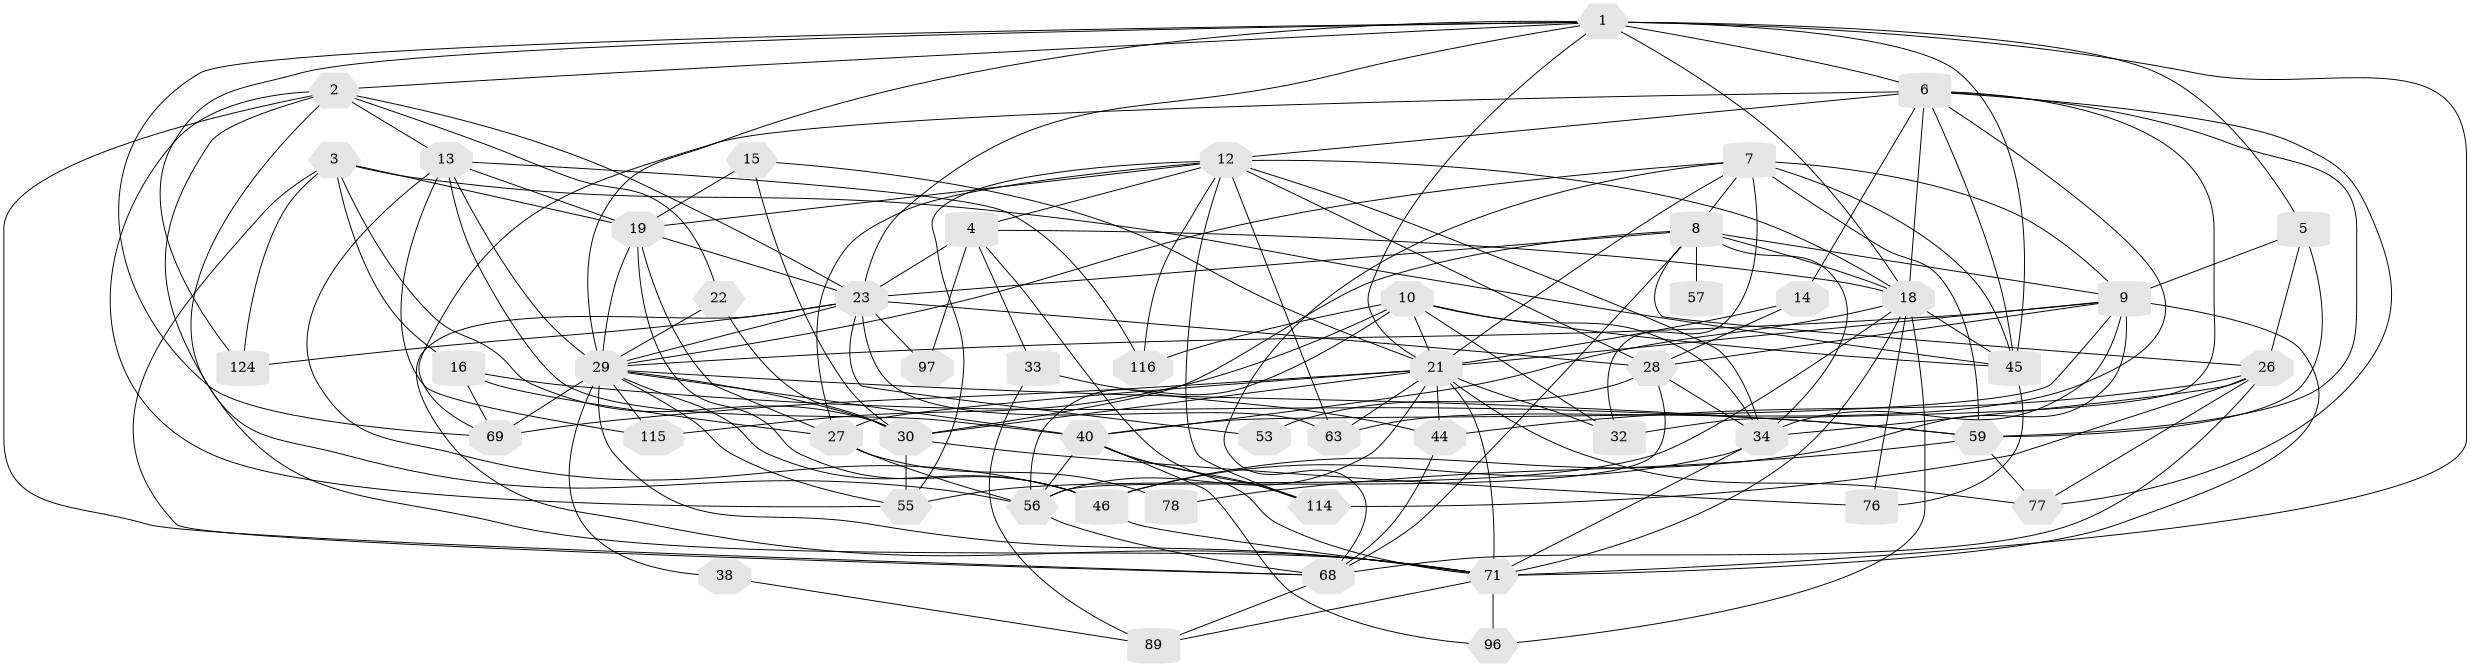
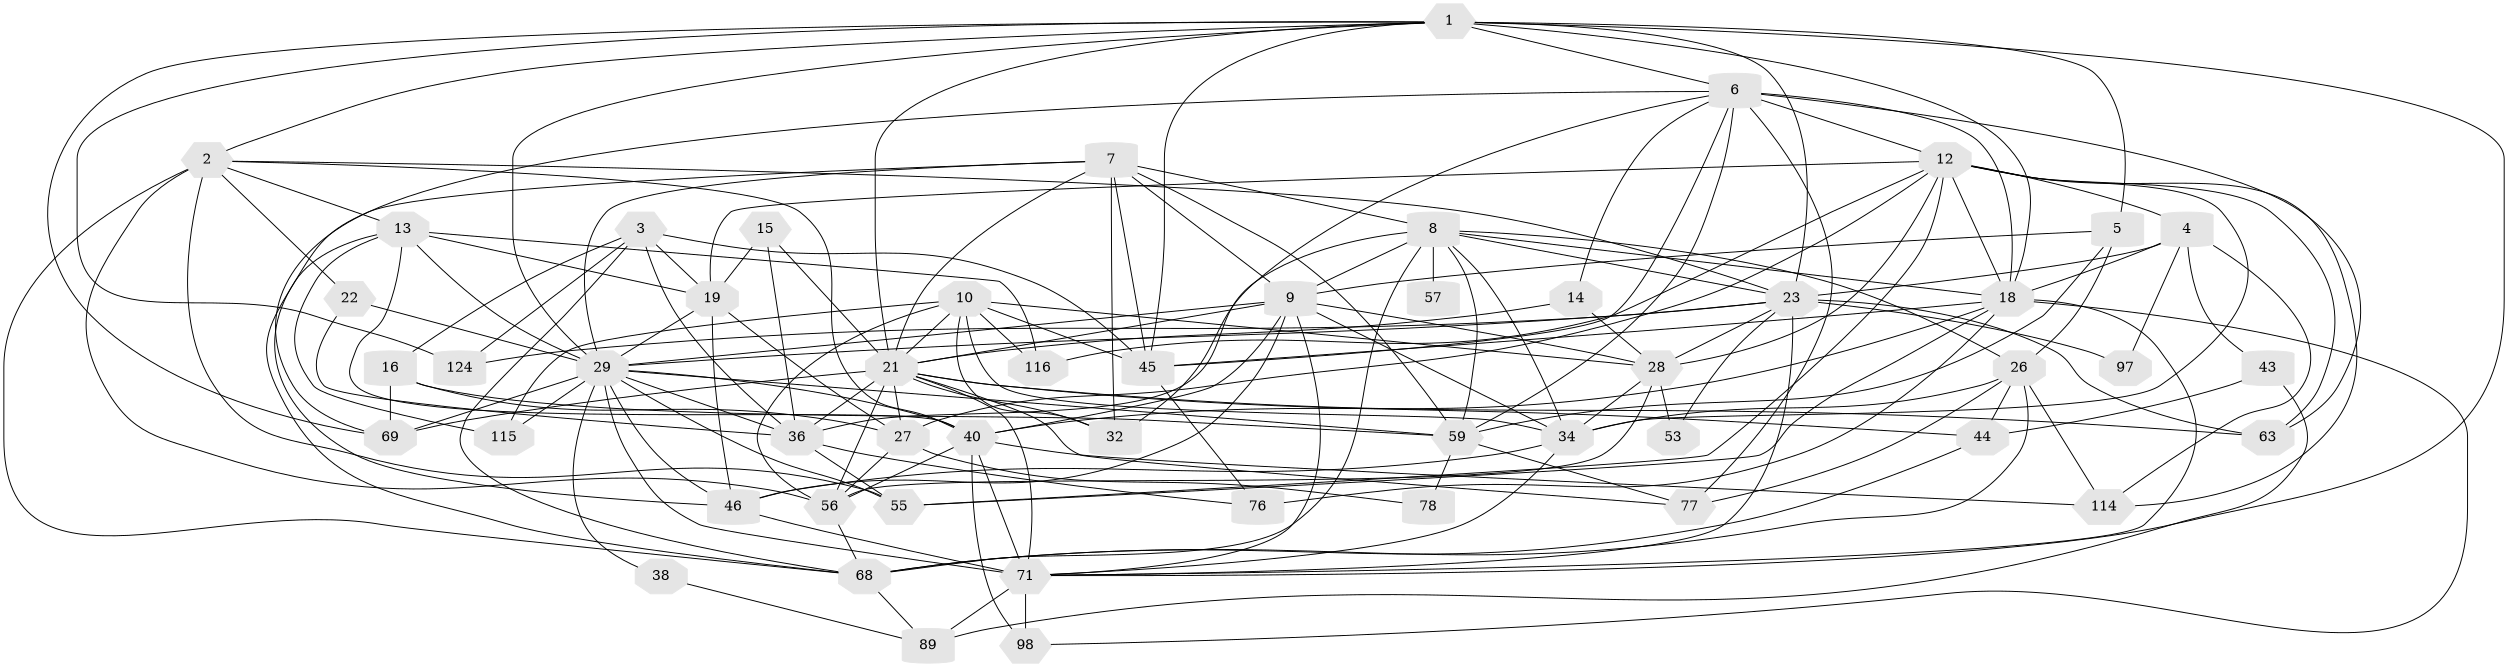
edge "19" -- "23": removed
edge "8" -- "59": added
edge "10" -- "28": added
node "33": label "33" -> "43"
node "30": label "30" -> "36"
edge "2" -- "71": now "2" -- "40"
node "96": label "96" -> "98"
